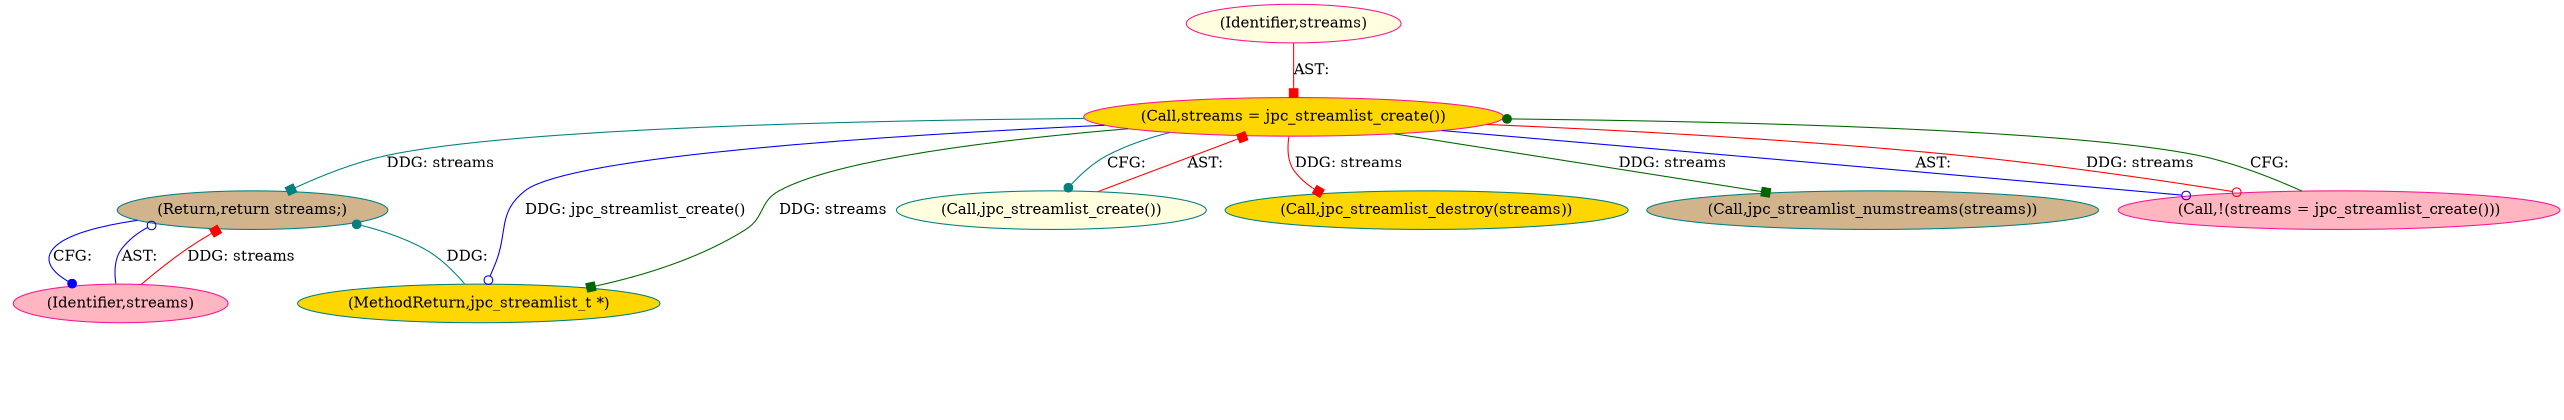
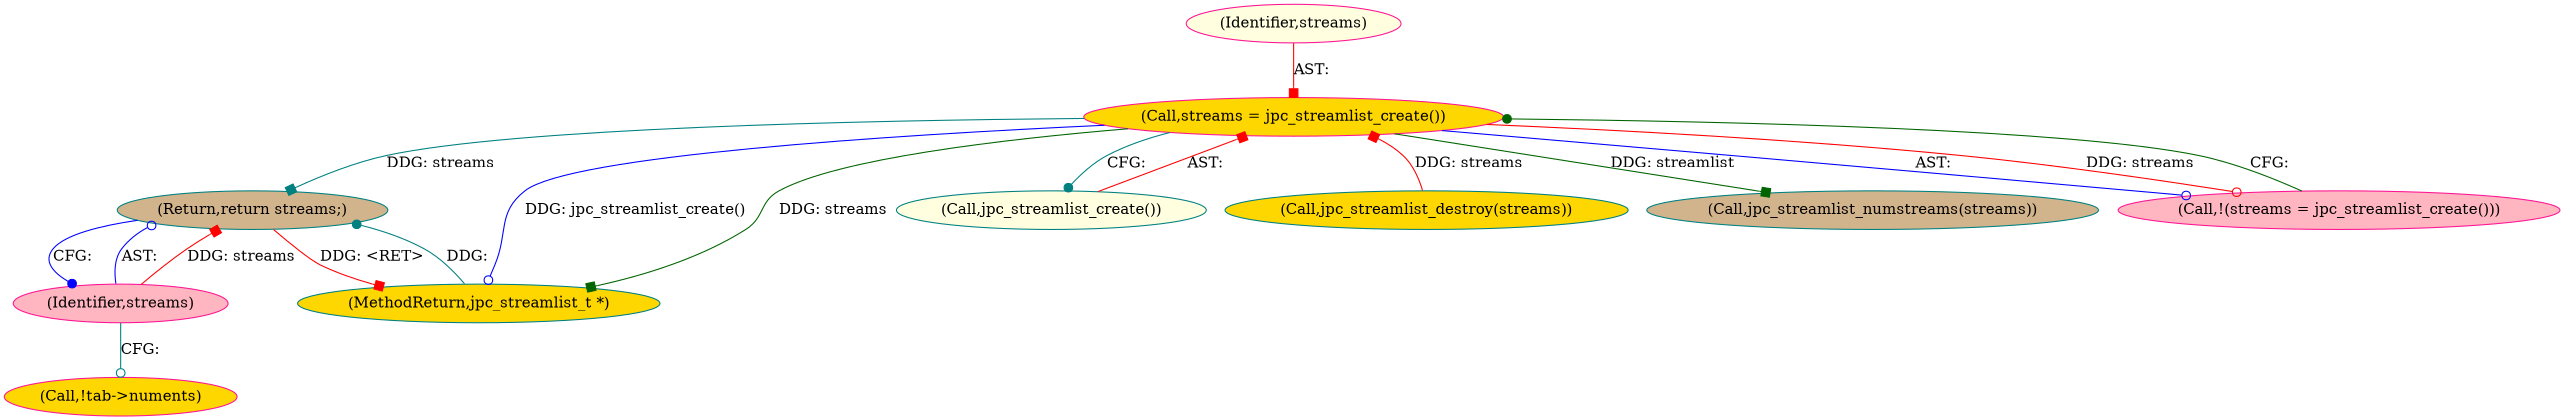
edge "(Call,streams = jpc_streamlist_create())" -> "(Call,jpc_streamlist_numstreams(streams))": label "DDG: streams" -> "DDG: streamlist"
edge "(Call,streams = jpc_streamlist_create())" -> "(Call,jpc_streamlist_destroy(streams))": reversed
edge "(Return,return streams;)" -> "(MethodReturn,jpc_streamlist_t *)": added, label "DDG: <RET>"
node "(Call,!tab->numents)": added
